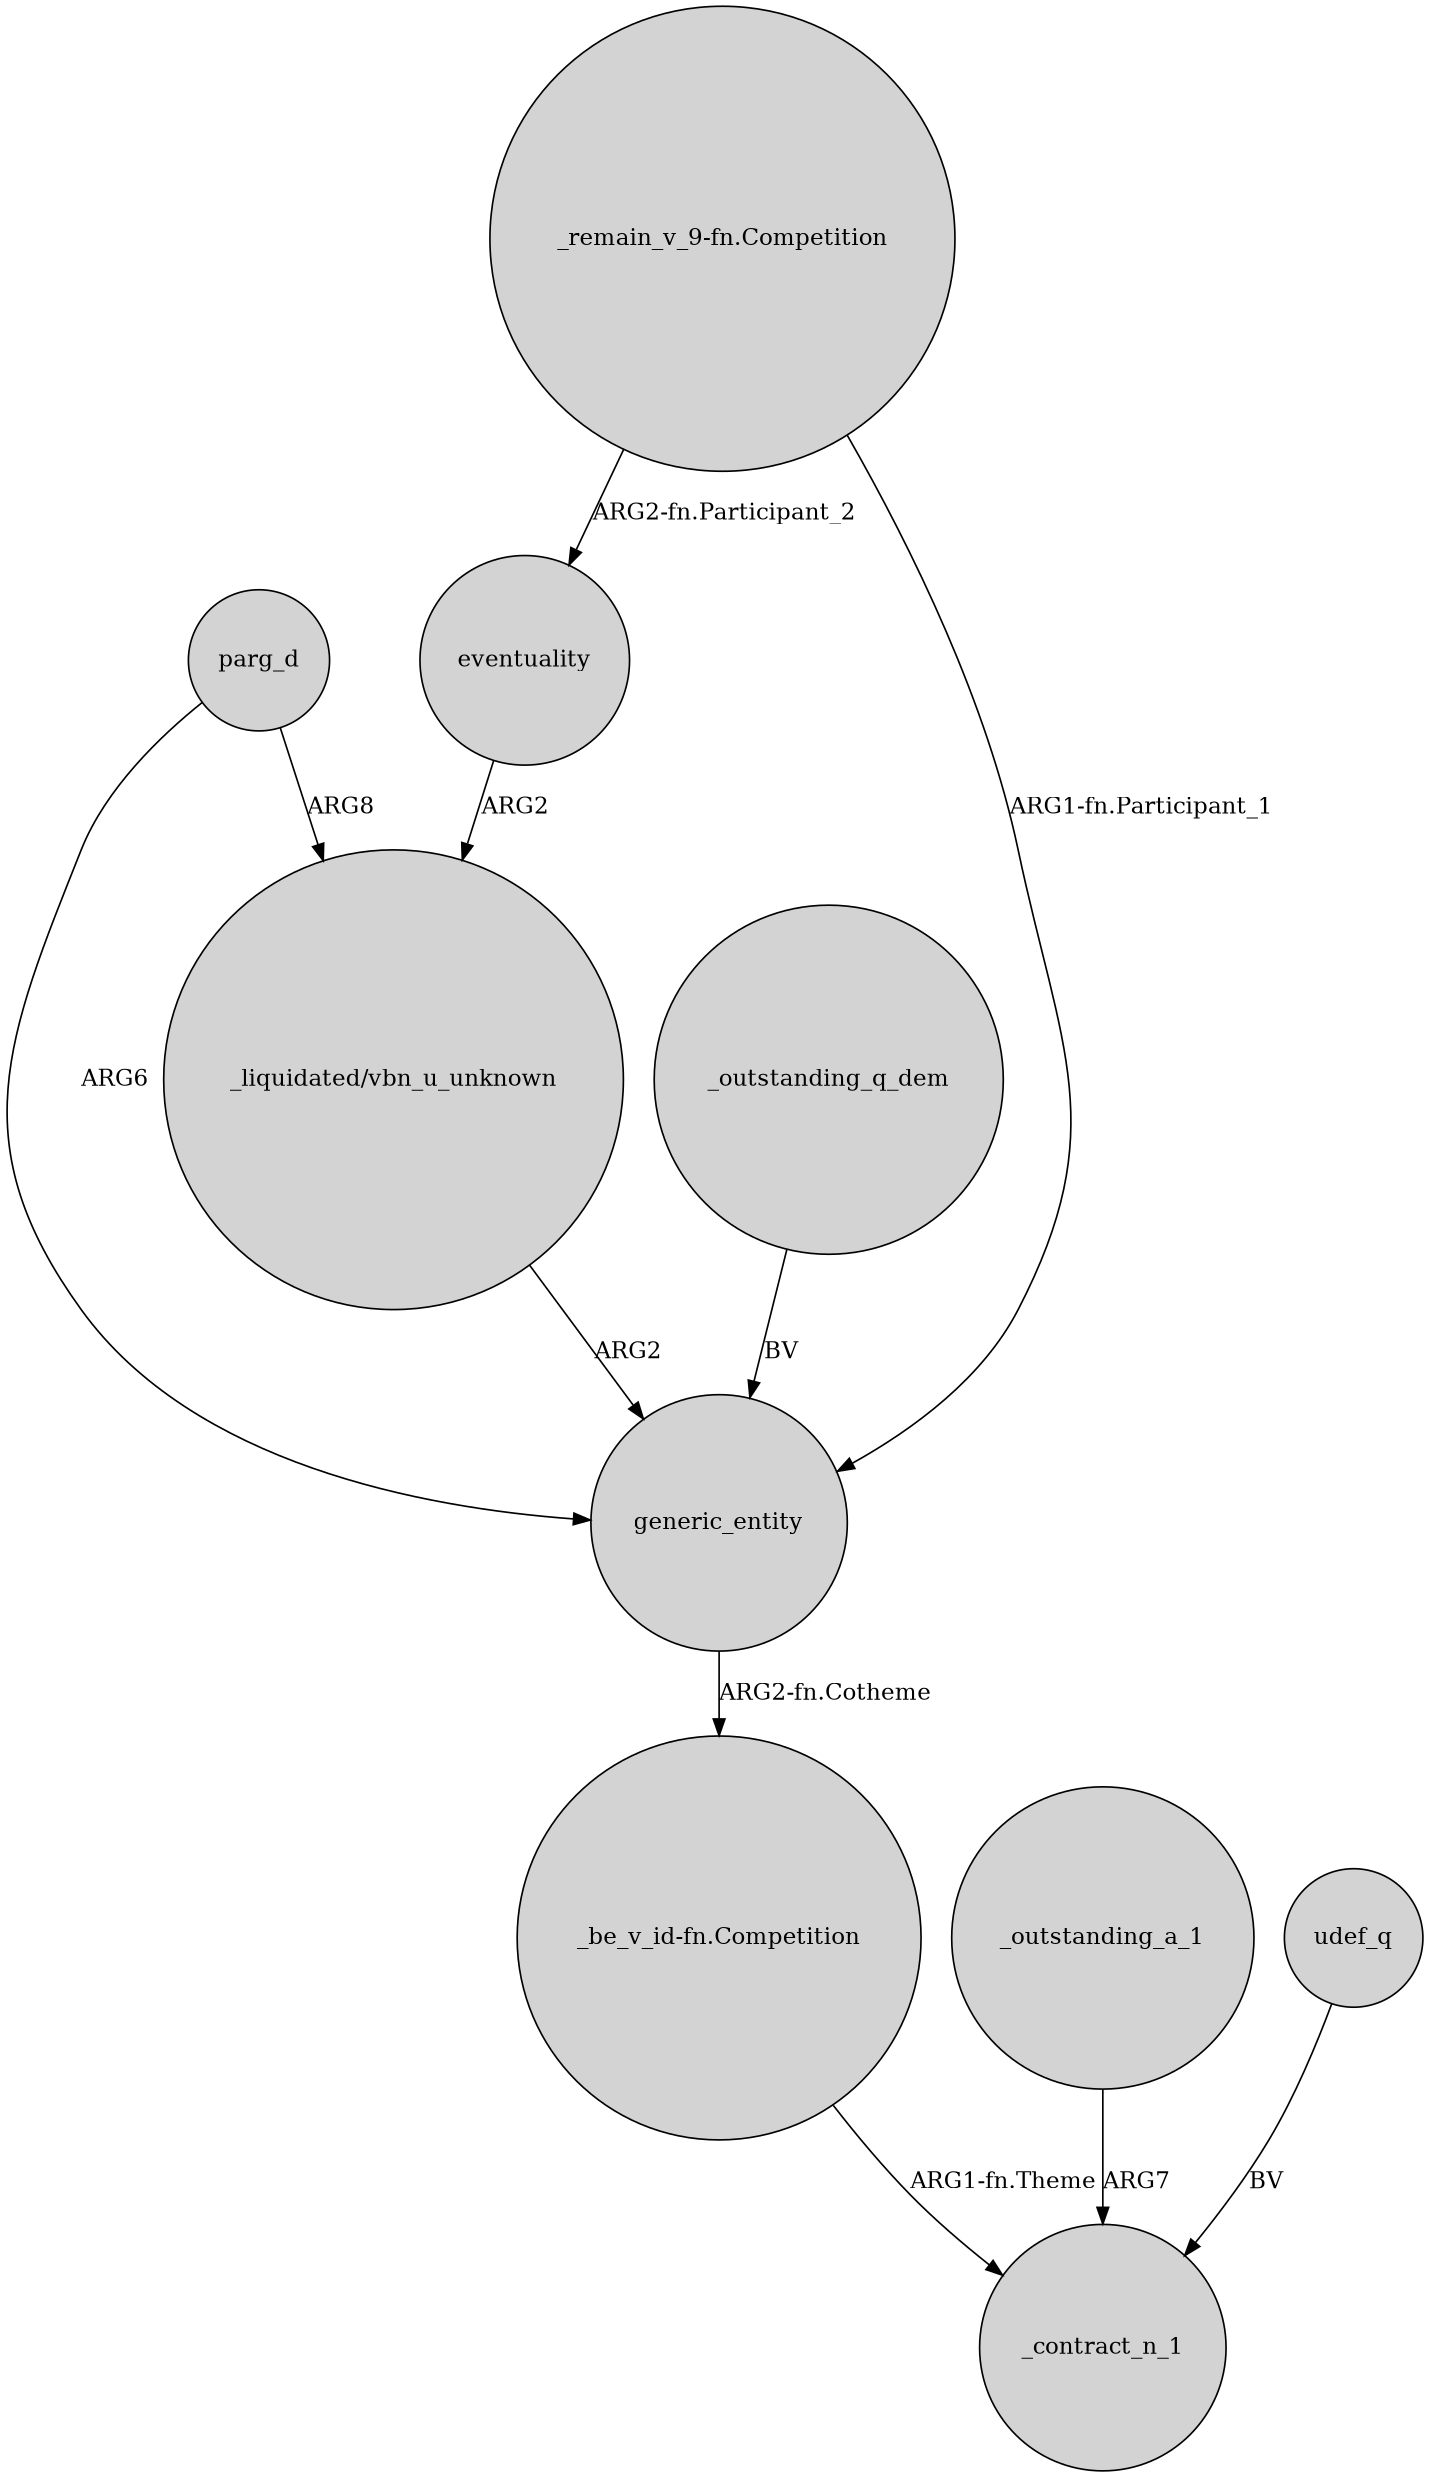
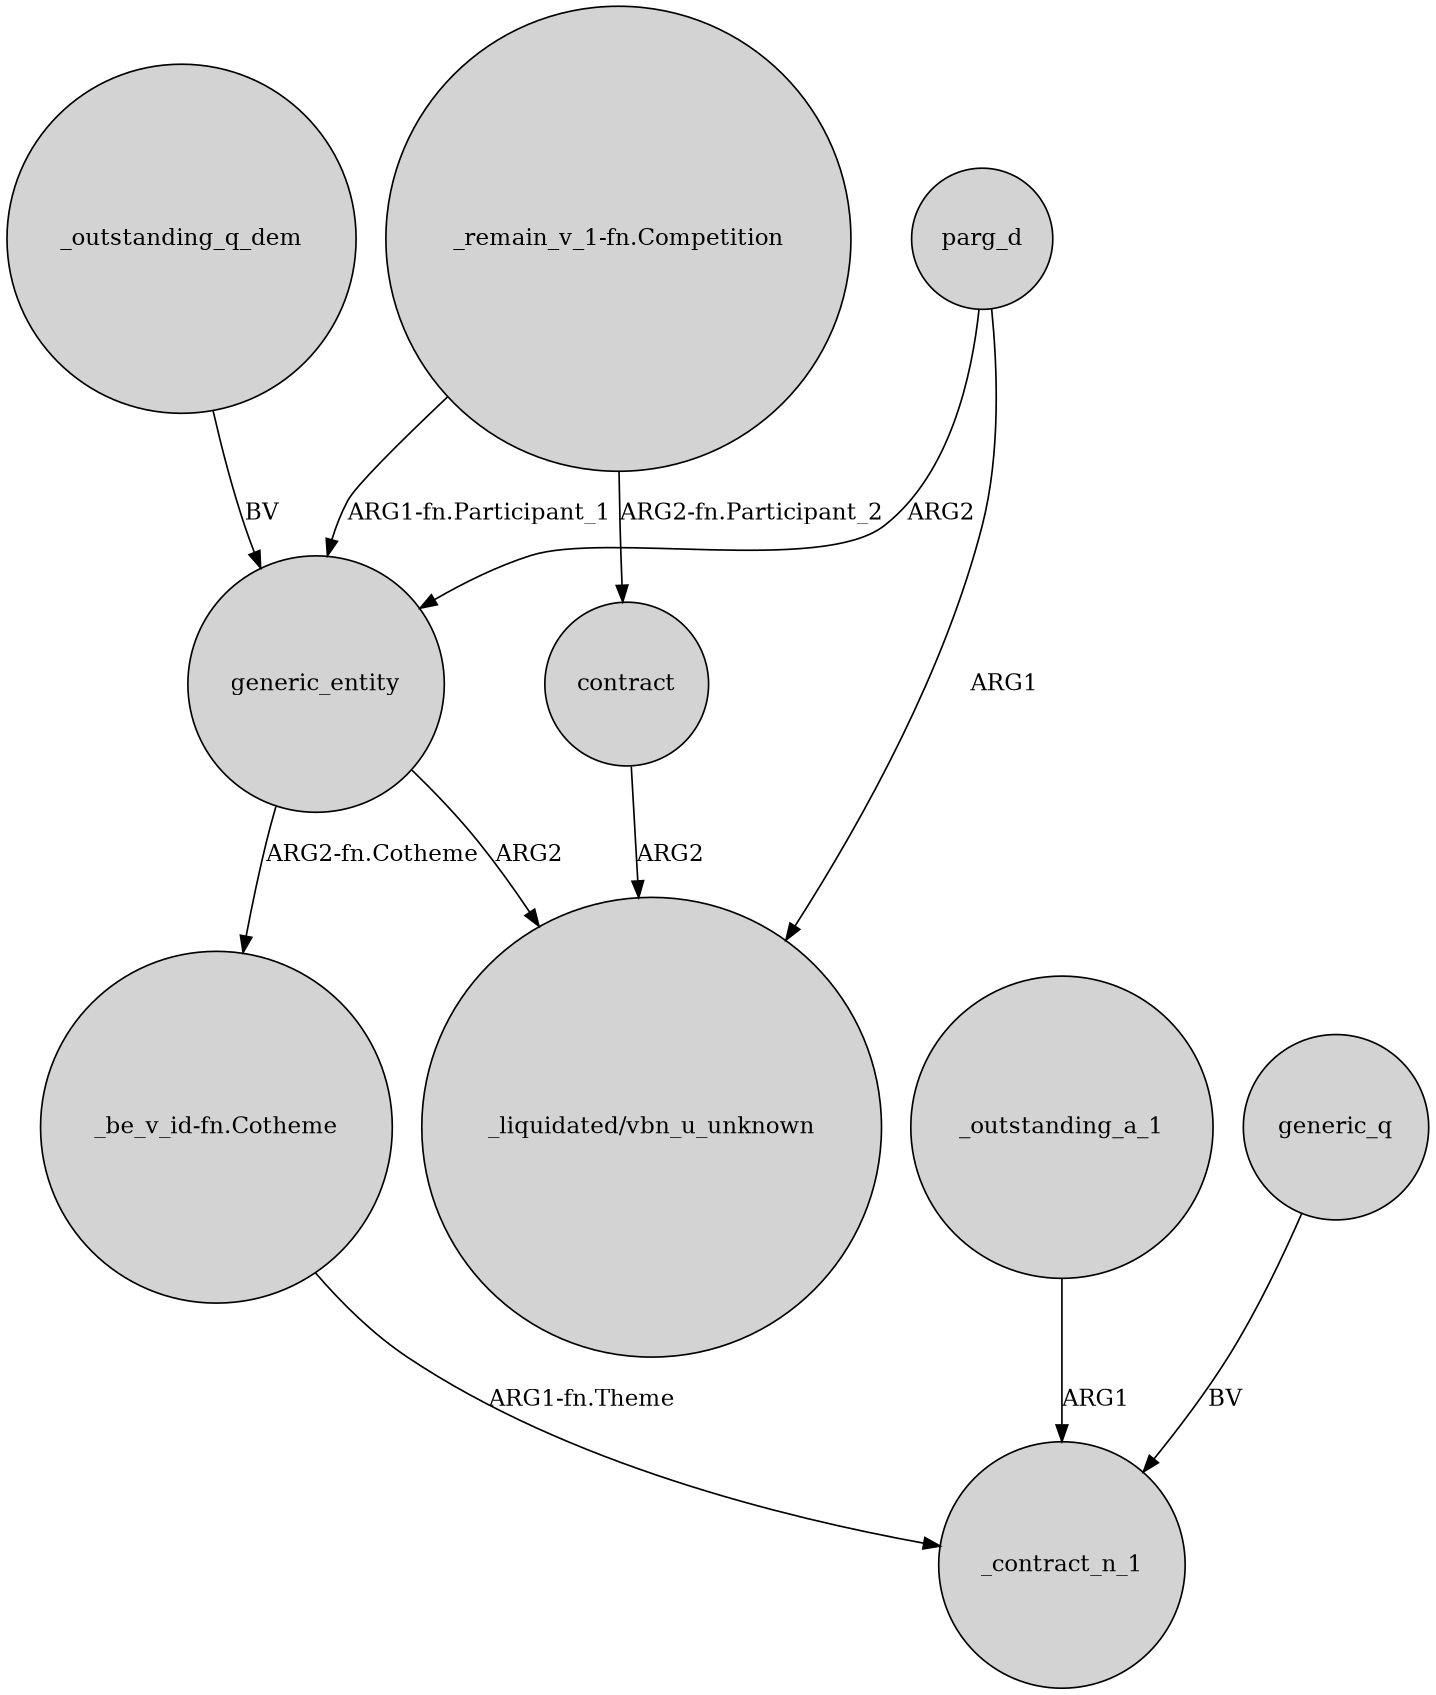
node "_remain_v_9-fn.Competition": label "_remain_v_9-fn.Competition" -> "_remain_v_1-fn.Competition"
node "eventuality": label "eventuality" -> "contract"
edge "parg_d" -> "_liquidated/vbn_u_unknown": label "ARG8" -> "ARG1"
edge "parg_d" -> "generic_entity": label "ARG6" -> "ARG2"
edge "_liquidated/vbn_u_unknown" -> "generic_entity": reversed
node "_be_v_id-fn.Competition": label "_be_v_id-fn.Competition" -> "_be_v_id-fn.Cotheme"
node "udef_q": label "udef_q" -> "generic_q"
edge "_outstanding_a_1" -> "_contract_n_1": label "ARG7" -> "ARG1"
